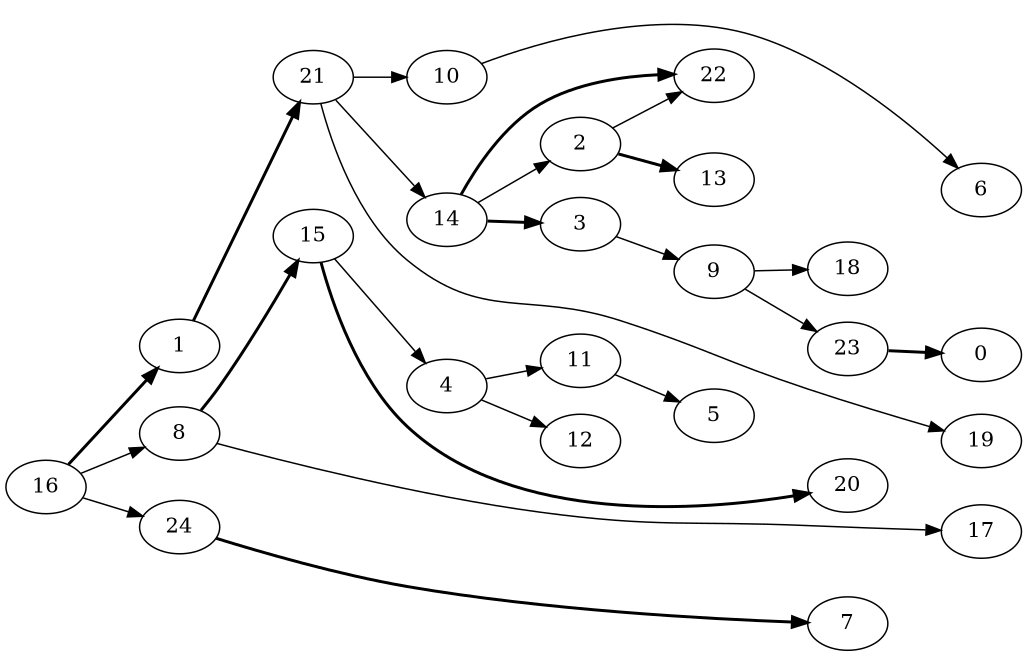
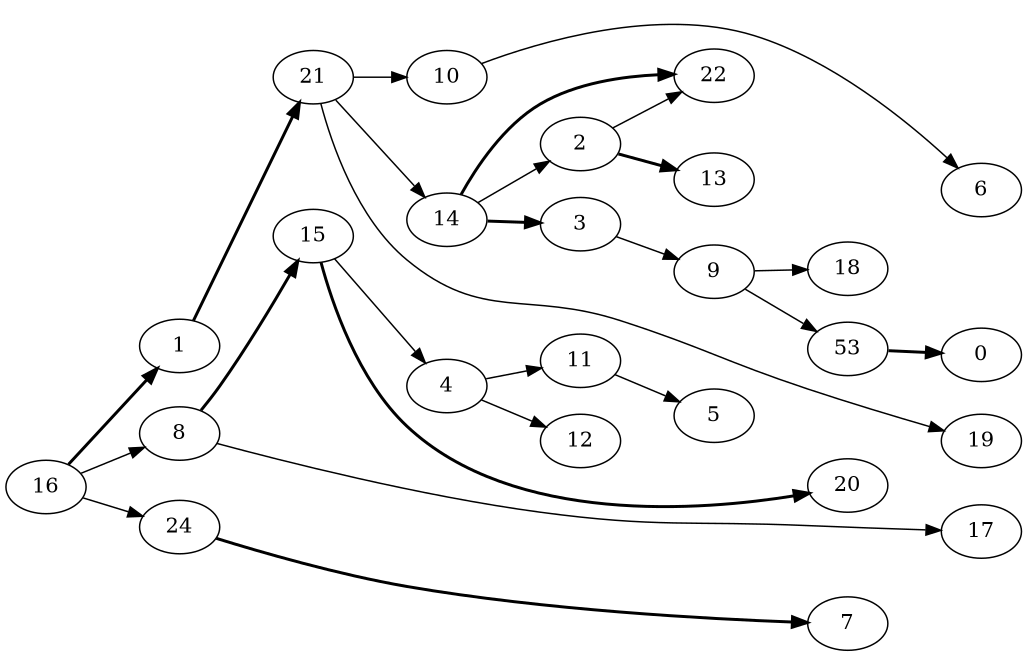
node "23": label "23" -> "53"
